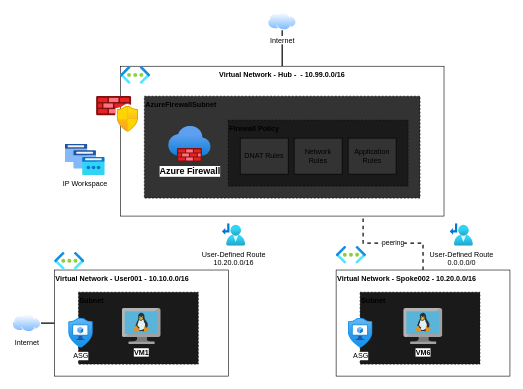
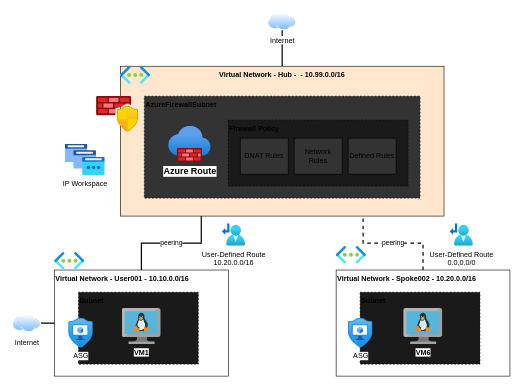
node "Virtual Network - Hub - - 10.99.0.0/16": fillcolor #ffffff -> #ffe6cc
node "Application Rules": label "Application Rules" -> "Defined Rules"
node "Azure Firewall": label "Azure Firewall" -> "Azure Route"
edge "Virtual Network - Hub - - 10.99.0.0/16" -- "Virtual Network - User001 - 10.10.0.0/16": added, label "peering"
